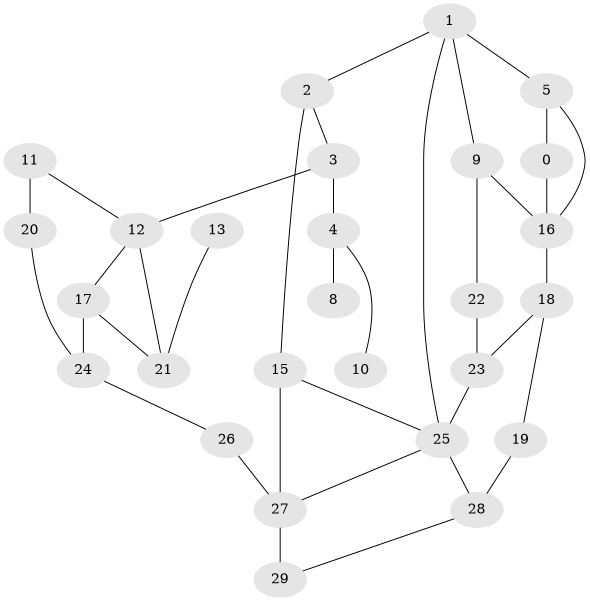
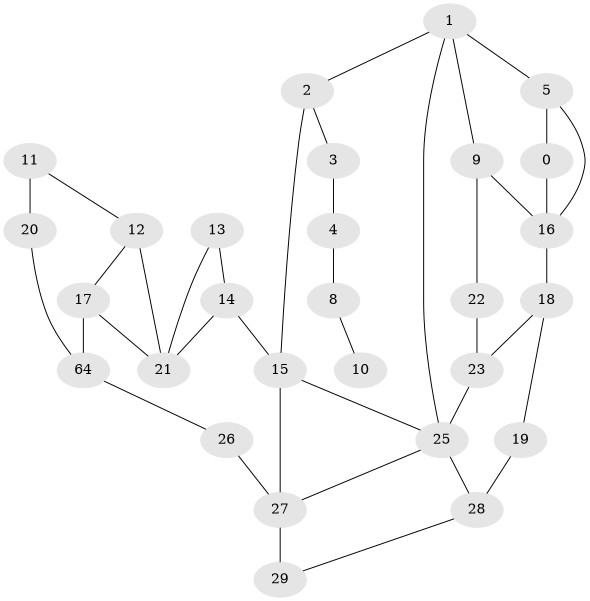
edge "3" -- "12": removed
edge "4" -- "10": now "8" -- "10"
node "14": added
node "24": label "24" -> "64"
